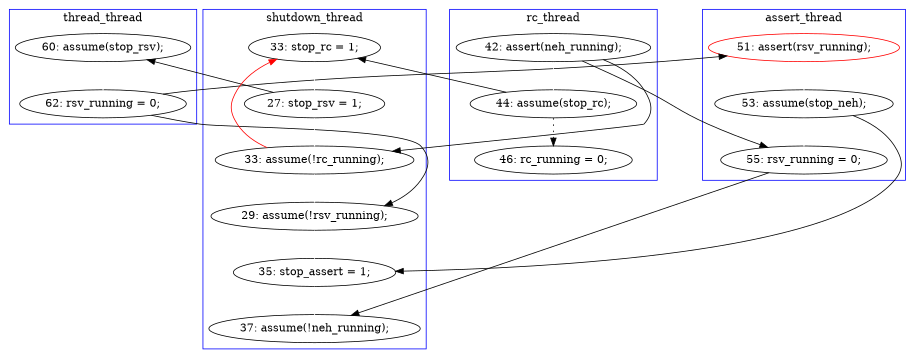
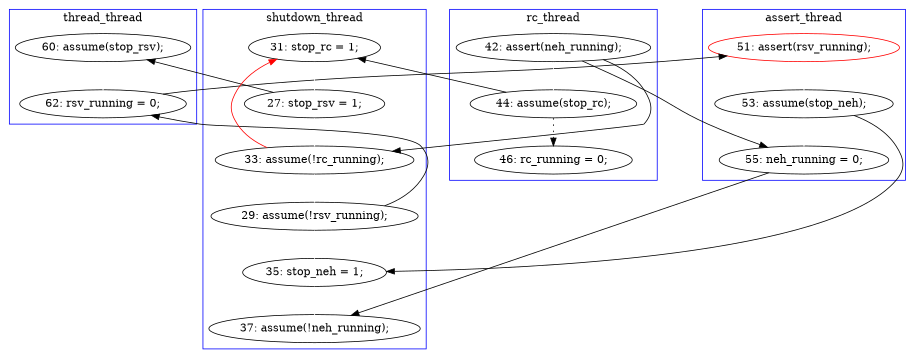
node "33: stop_rc = 1;": label "33: stop_rc = 1;" -> "31: stop_rc = 1;"
edge "62: rsv_running = 0;" -> "29: assume(!rsv_running);": reversed
node "55: rsv_running = 0;": label "55: rsv_running = 0;" -> "55: neh_running = 0;"
node "35: stop_assert = 1;": label "35: stop_assert = 1;" -> "35: stop_neh = 1;"
